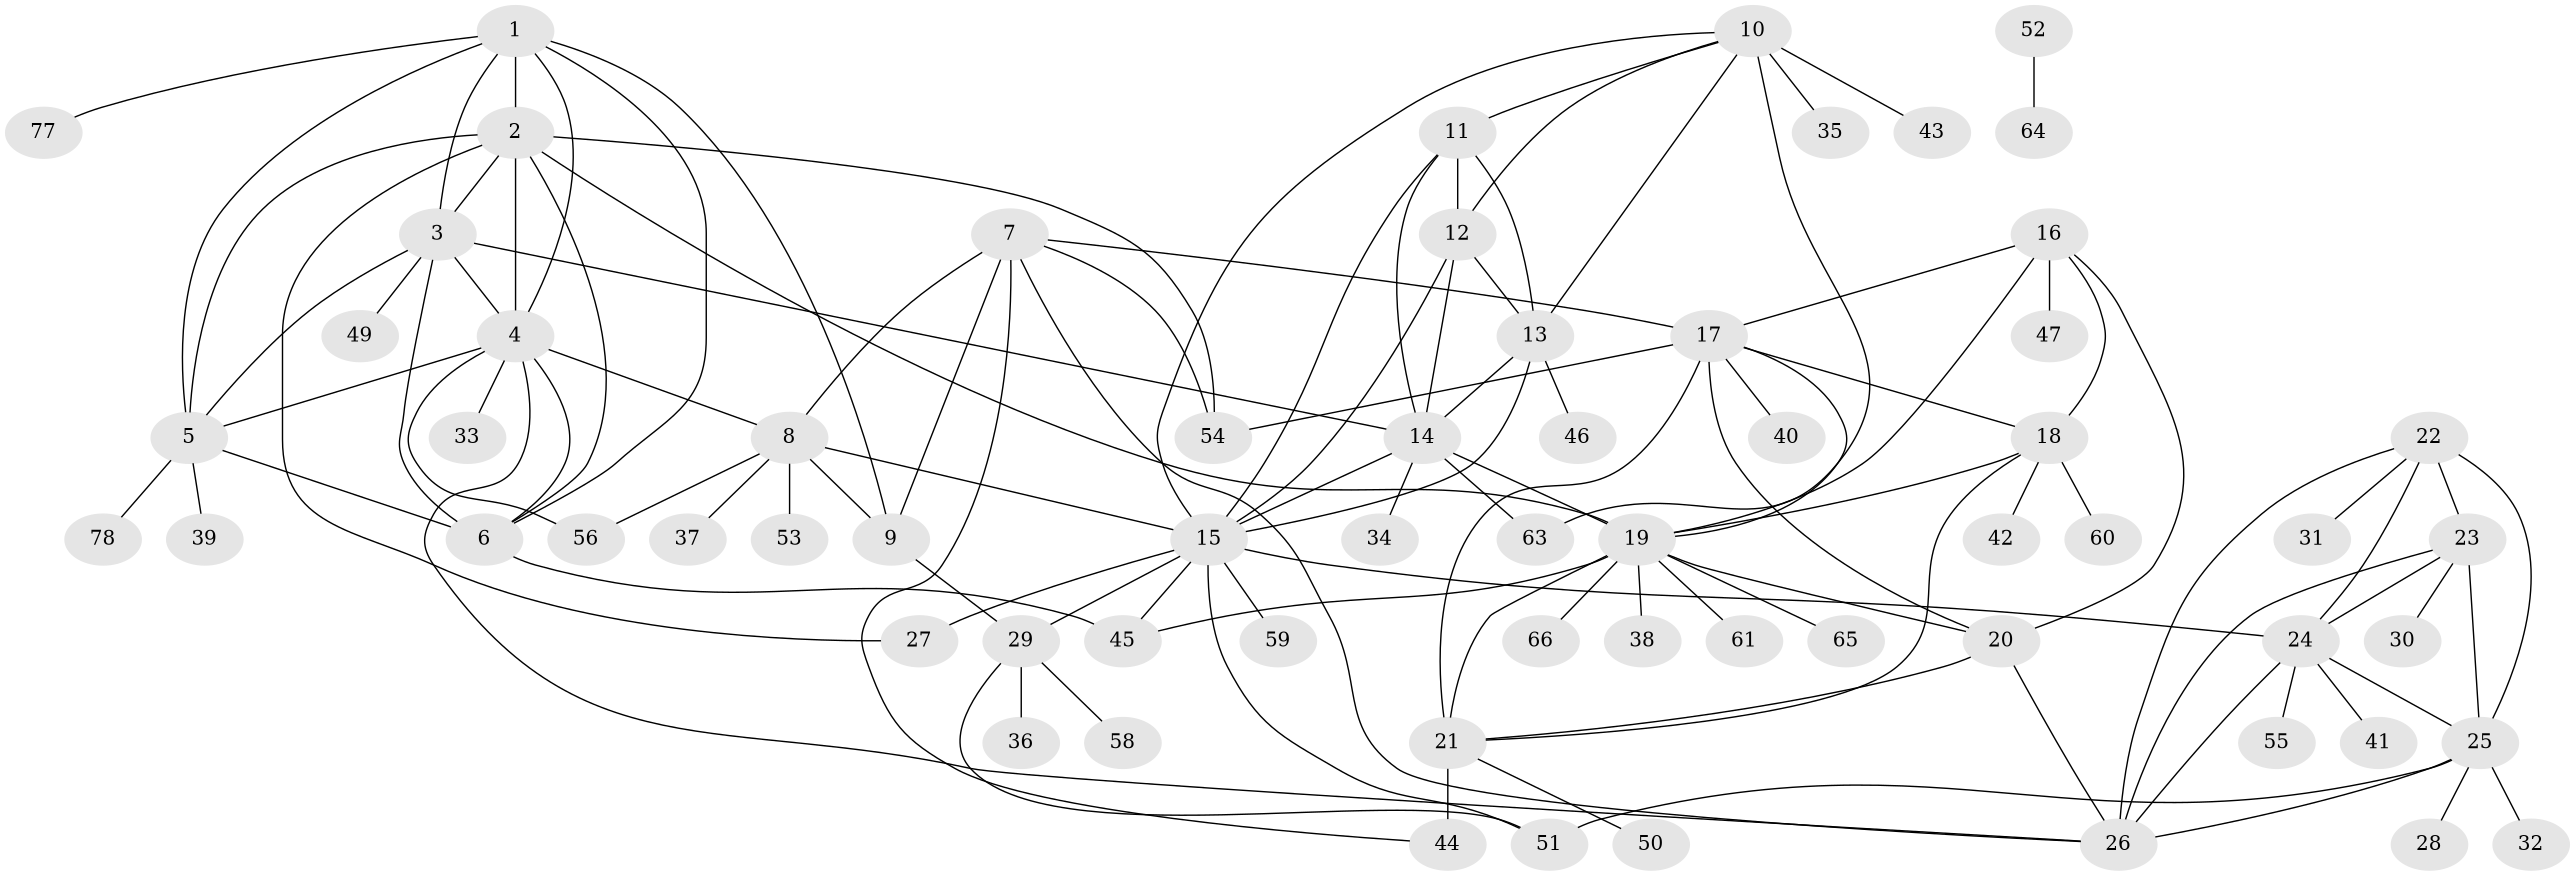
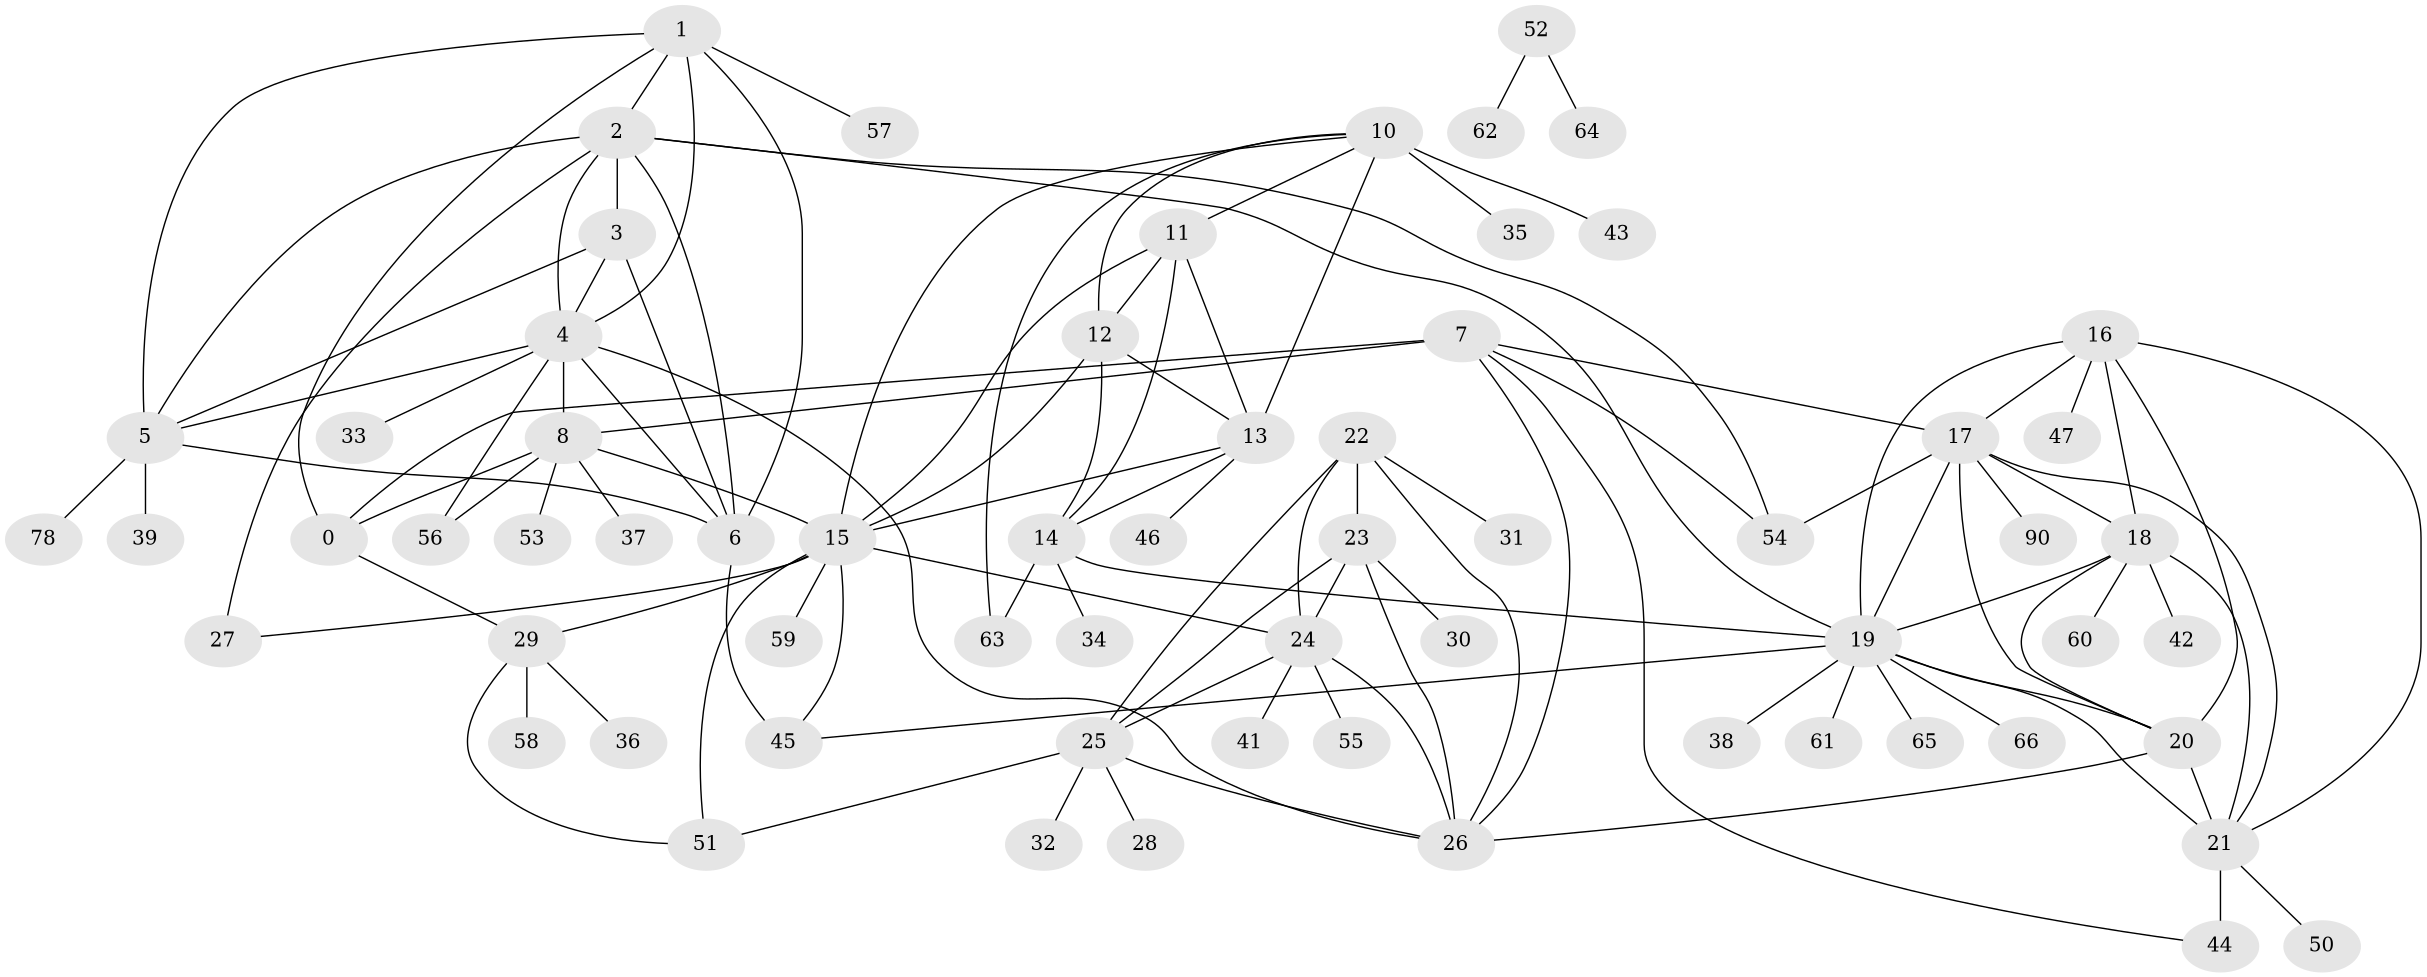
edge "1" -- "3": removed
node "77": label "77" -> "57"
node "62": added
node "49": removed
edge "3" -- "14": removed
node "40": label "40" -> "90"
edge "14" -- "15": removed
edge "16" -- "21": added
node "9": label "9" -> "0"
edge "18" -- "20": added
